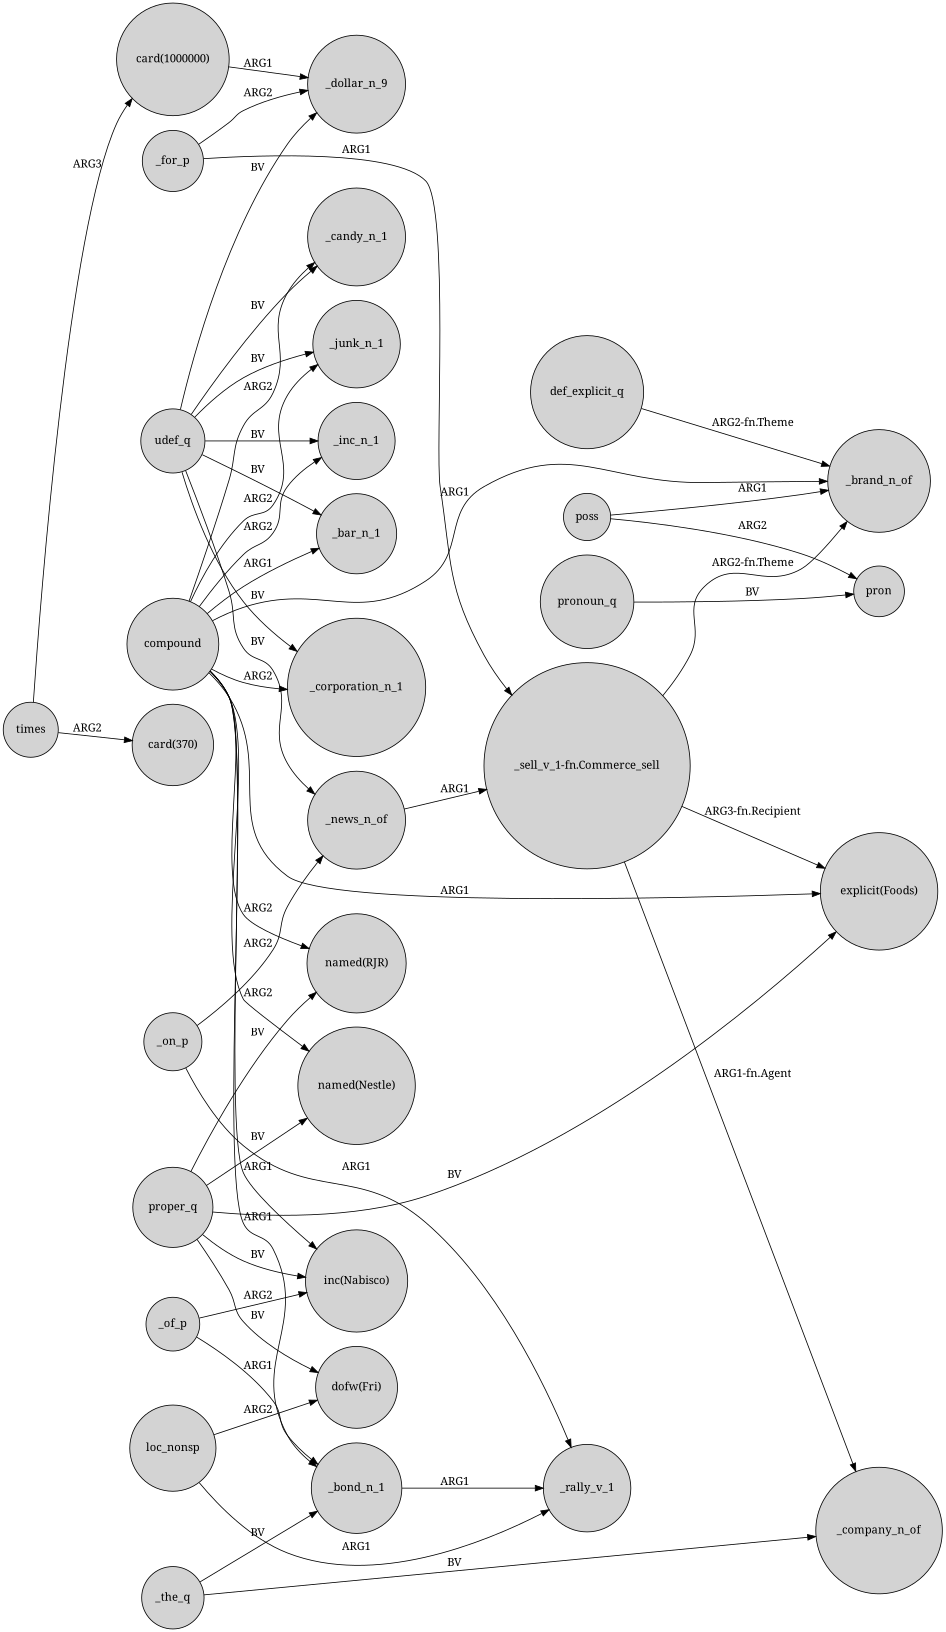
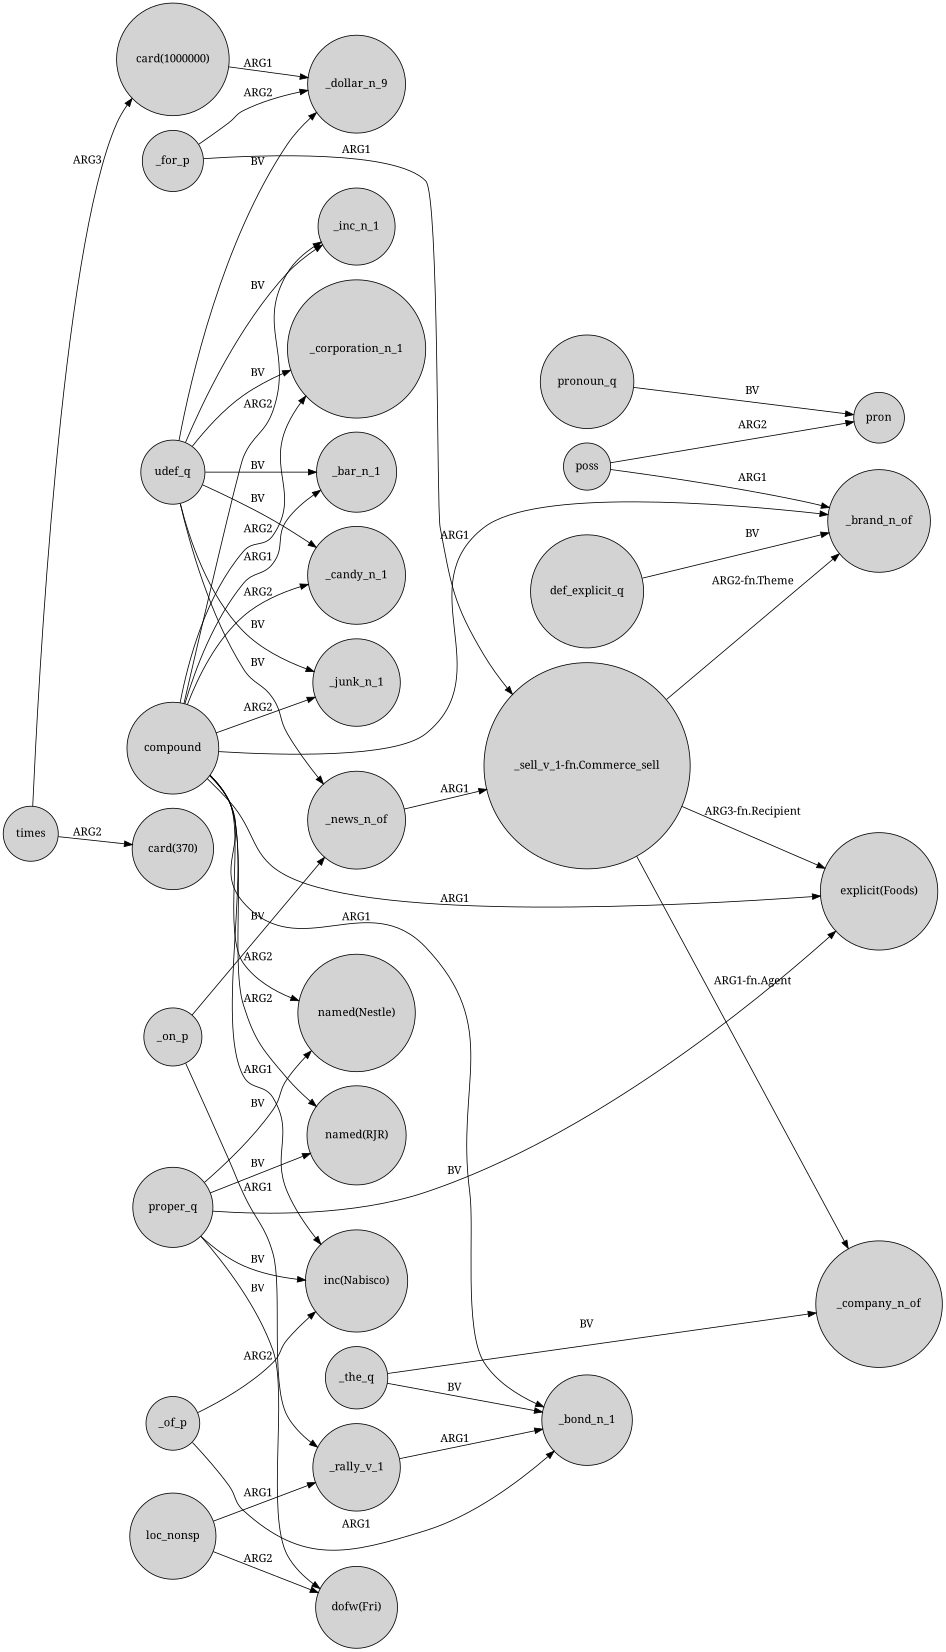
edge "def_explicit_q" -> "_brand_n_of": label "ARG2-fn.Theme" -> "BV"
edge "_on_p" -> "_news_n_of": label "ARG2" -> "BV"
edge "_bond_n_1" -> "_rally_v_1": reversed
